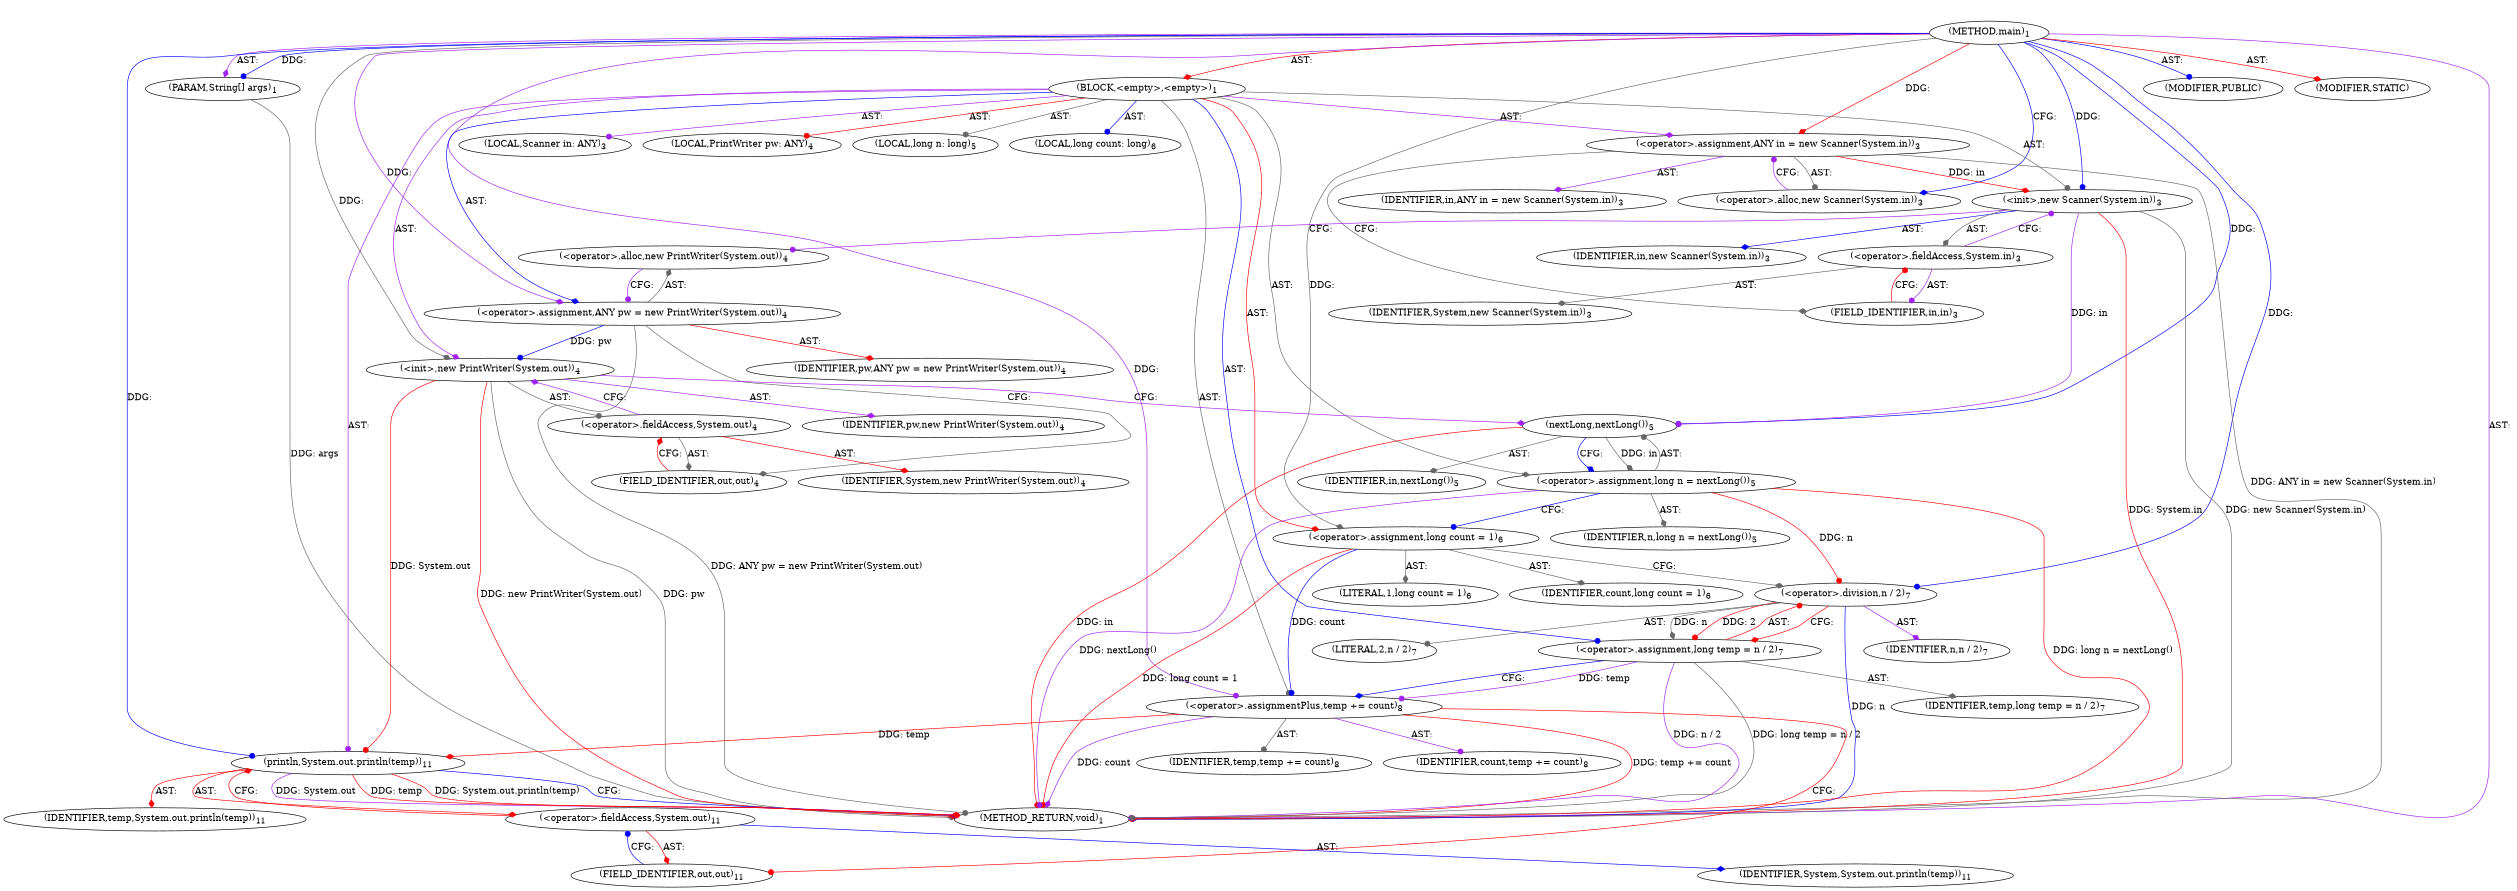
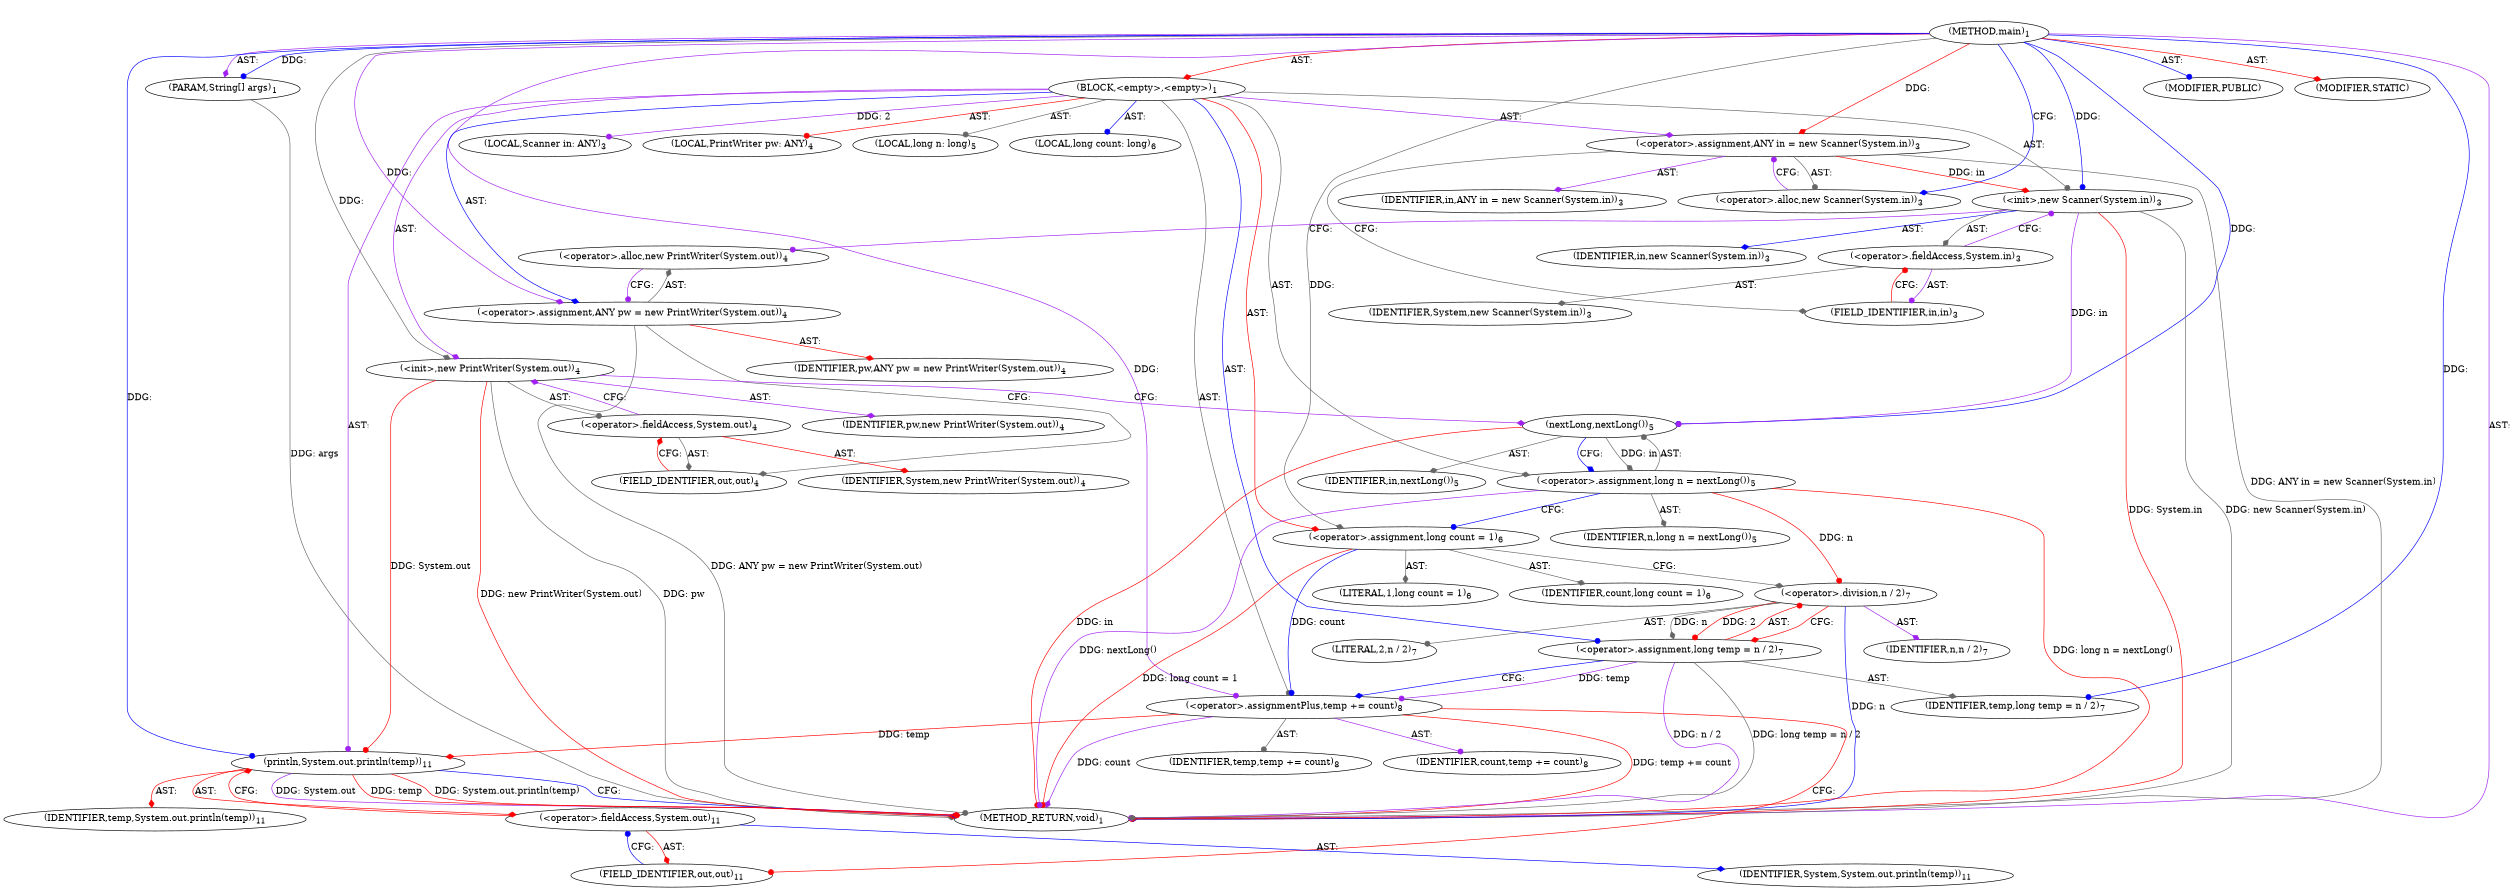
edge "(BLOCK,<empty>,<empty>)" -> "(LOCAL,Scanner in: ANY)": label "AST: " -> "DDG: 2"
edge "(<operator>.assignment,ANY pw = new PrintWriter(System.out))" -> "(<init>,new PrintWriter(System.out))": removed, label "DDG: pw"
edge "(METHOD,main)" -> "(<operator>.division,n / 2)": now "(METHOD,main)" -> "(IDENTIFIER,temp,long temp = n / 2)"
